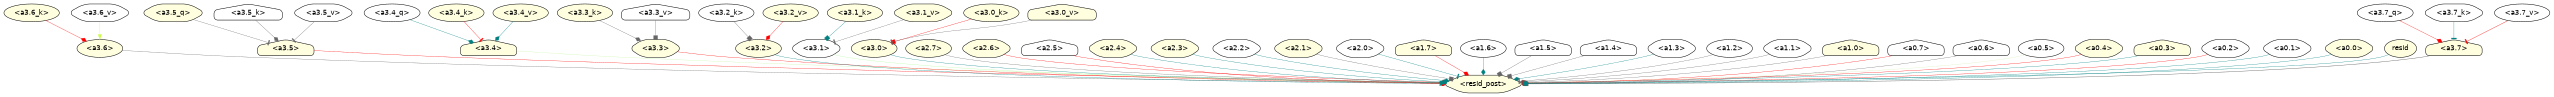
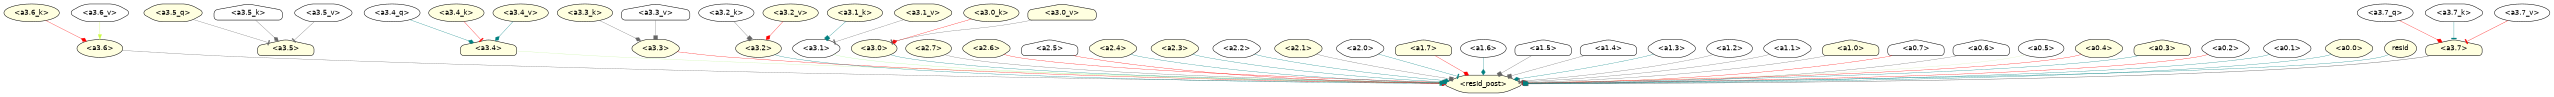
edge "<a3.0_k>" -> "<a3.0>": arrowhead box -> diamond
edge "<a3.5>" -> "<resid_post>": removed
